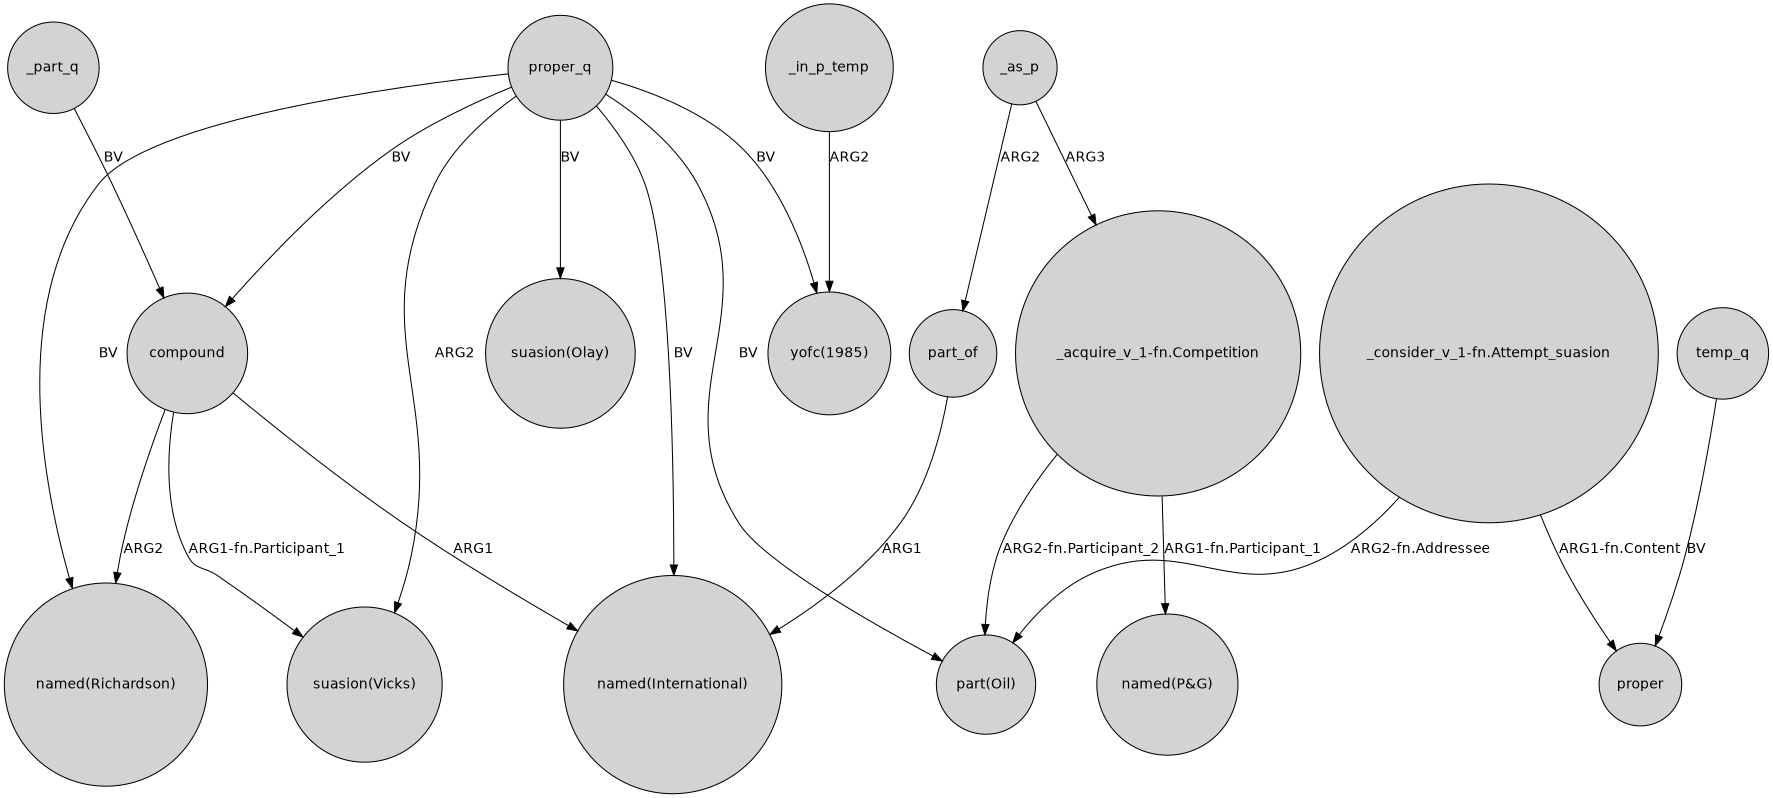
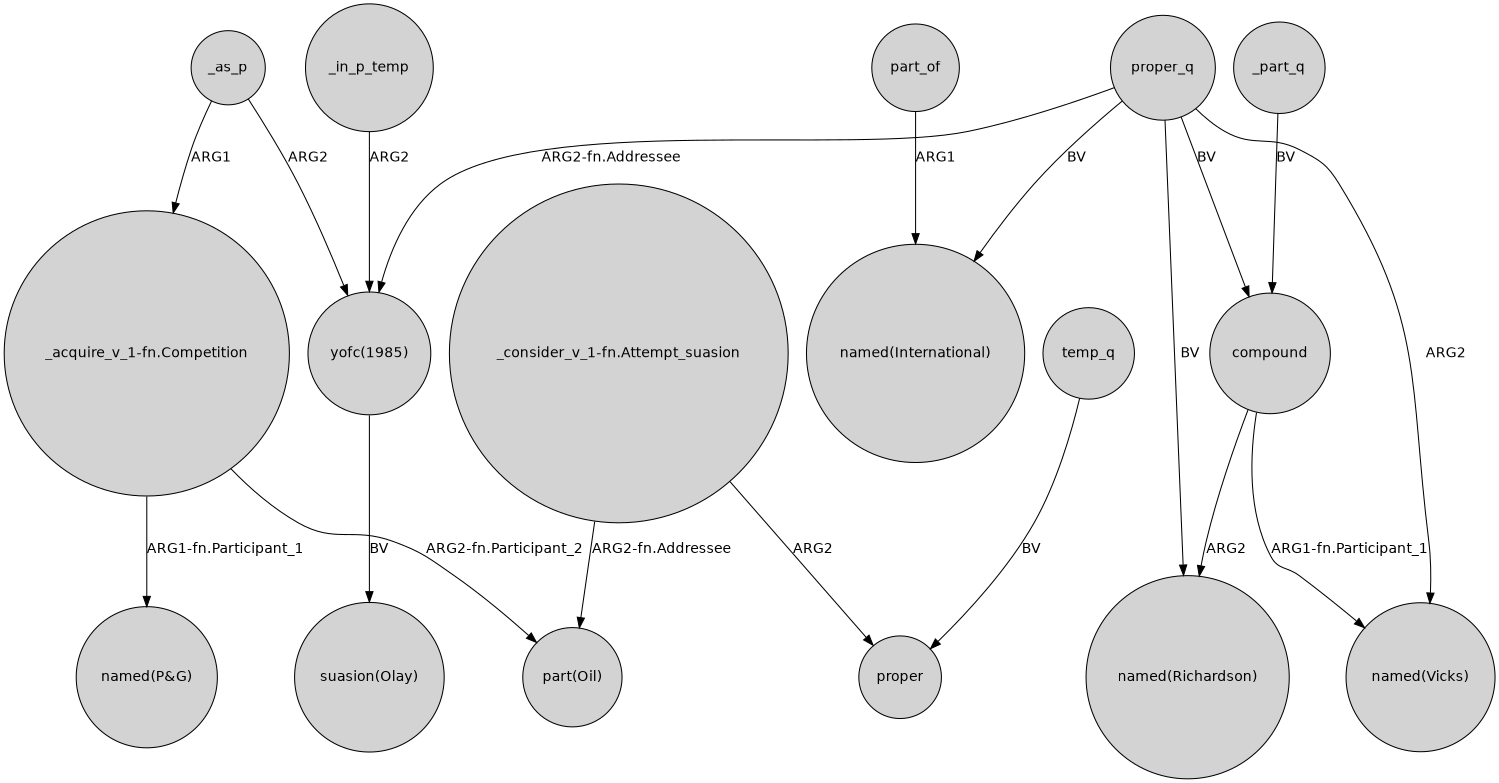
edge "proper_q" -> "yofc(1985)": label "BV" -> "ARG2-fn.Addressee"
edge "_as_p" -> "_acquire_v_1-fn.Competition": label "ARG3" -> "ARG1"
edge "proper_q" -> "suasion(Olay)": now "yofc(1985)" -> "suasion(Olay)"
edge "_as_p" -> "part_of": now "_as_p" -> "yofc(1985)"
edge "proper_q" -> "part(Oil)": removed, label "BV"
edge "compound" -> "named(International)": removed, label "ARG1"
edge "_consider_v_1-fn.Attempt_suasion" -> "proper": label "ARG1-fn.Content" -> "ARG2"
node "suasion(Vicks)": label "suasion(Vicks)" -> "named(Vicks)"
